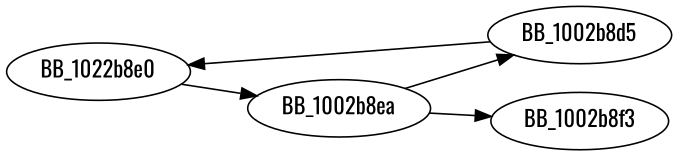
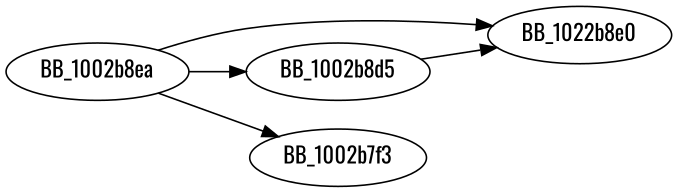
edge "BB_1022b8e0" -> "BB_1002b8ea": reversed
node "BB_1002b8f3": label "BB_1002b8f3" -> "BB_1002b7f3"
